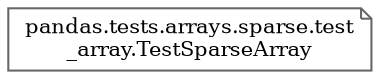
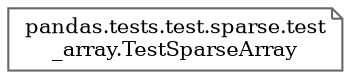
node "pandas.tests.arrays.sparse.test _array.TestSparseArray": label "pandas.tests.arrays.sparse.test _array.TestSparseArray" -> "pandas.tests.test.sparse.test _array.TestSparseArray"
